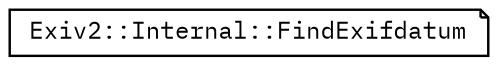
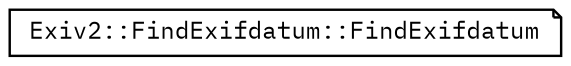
node "Exiv2::Internal::FindExifdatum": label "Exiv2::Internal::FindExifdatum" -> "Exiv2::FindExifdatum::FindExifdatum"
